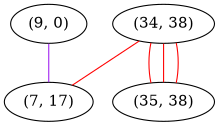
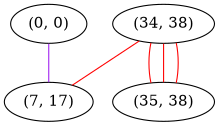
node "(9, 0)": label "(9, 0)" -> "(0, 0)"
